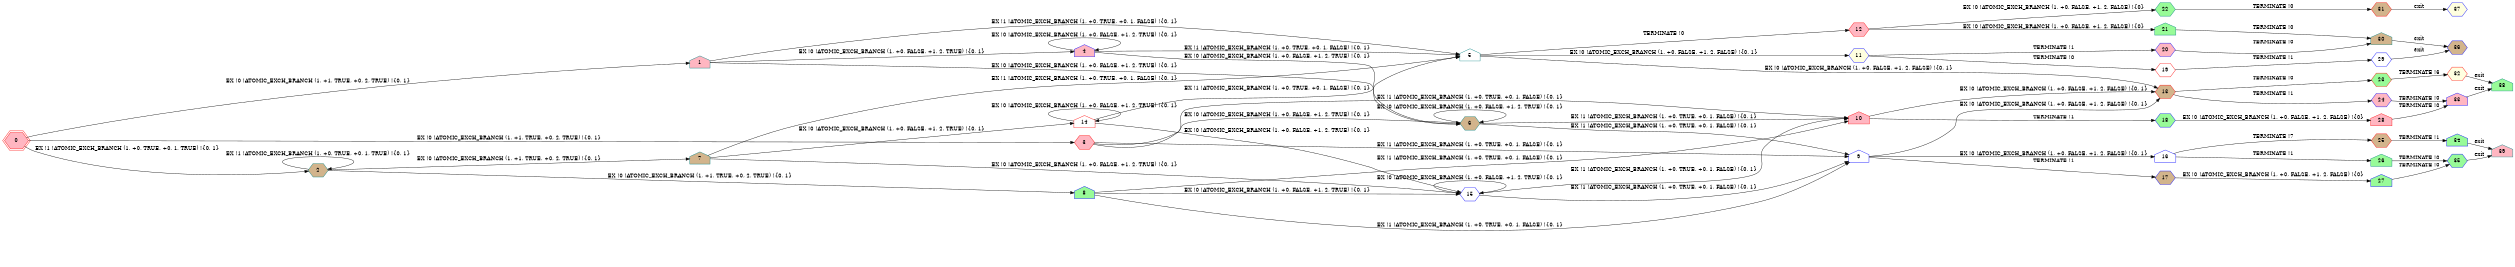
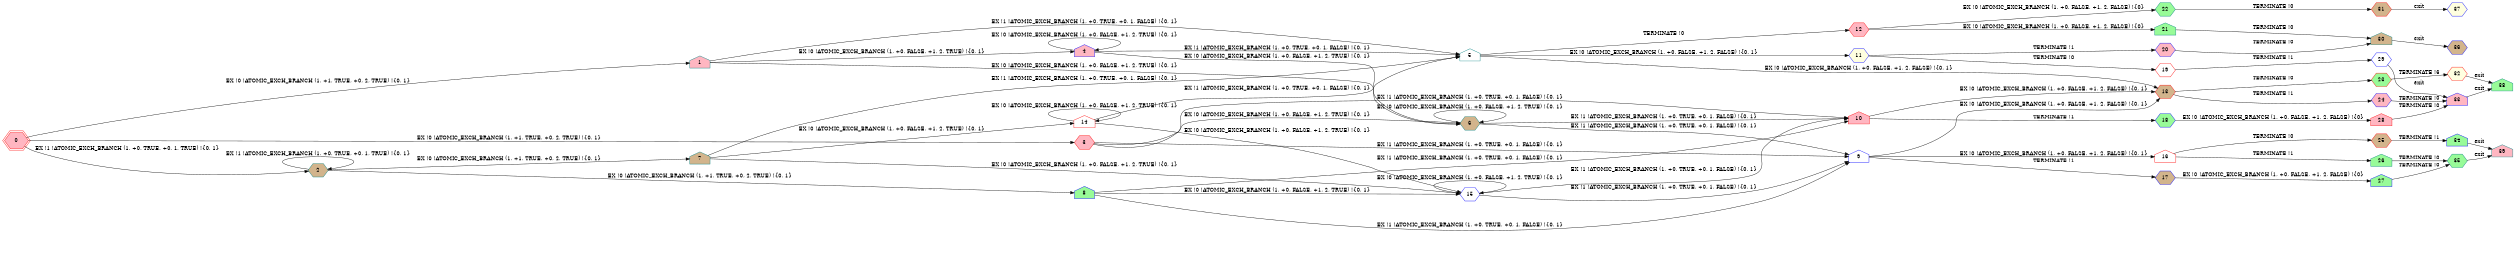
edge "29" -> "36": now "29" -> "33"
edge "16" -> "25": label "TERMINATE !7" -> "TERMINATE !0"
node "16": color blue -> red
node "35": color blue -> teal
